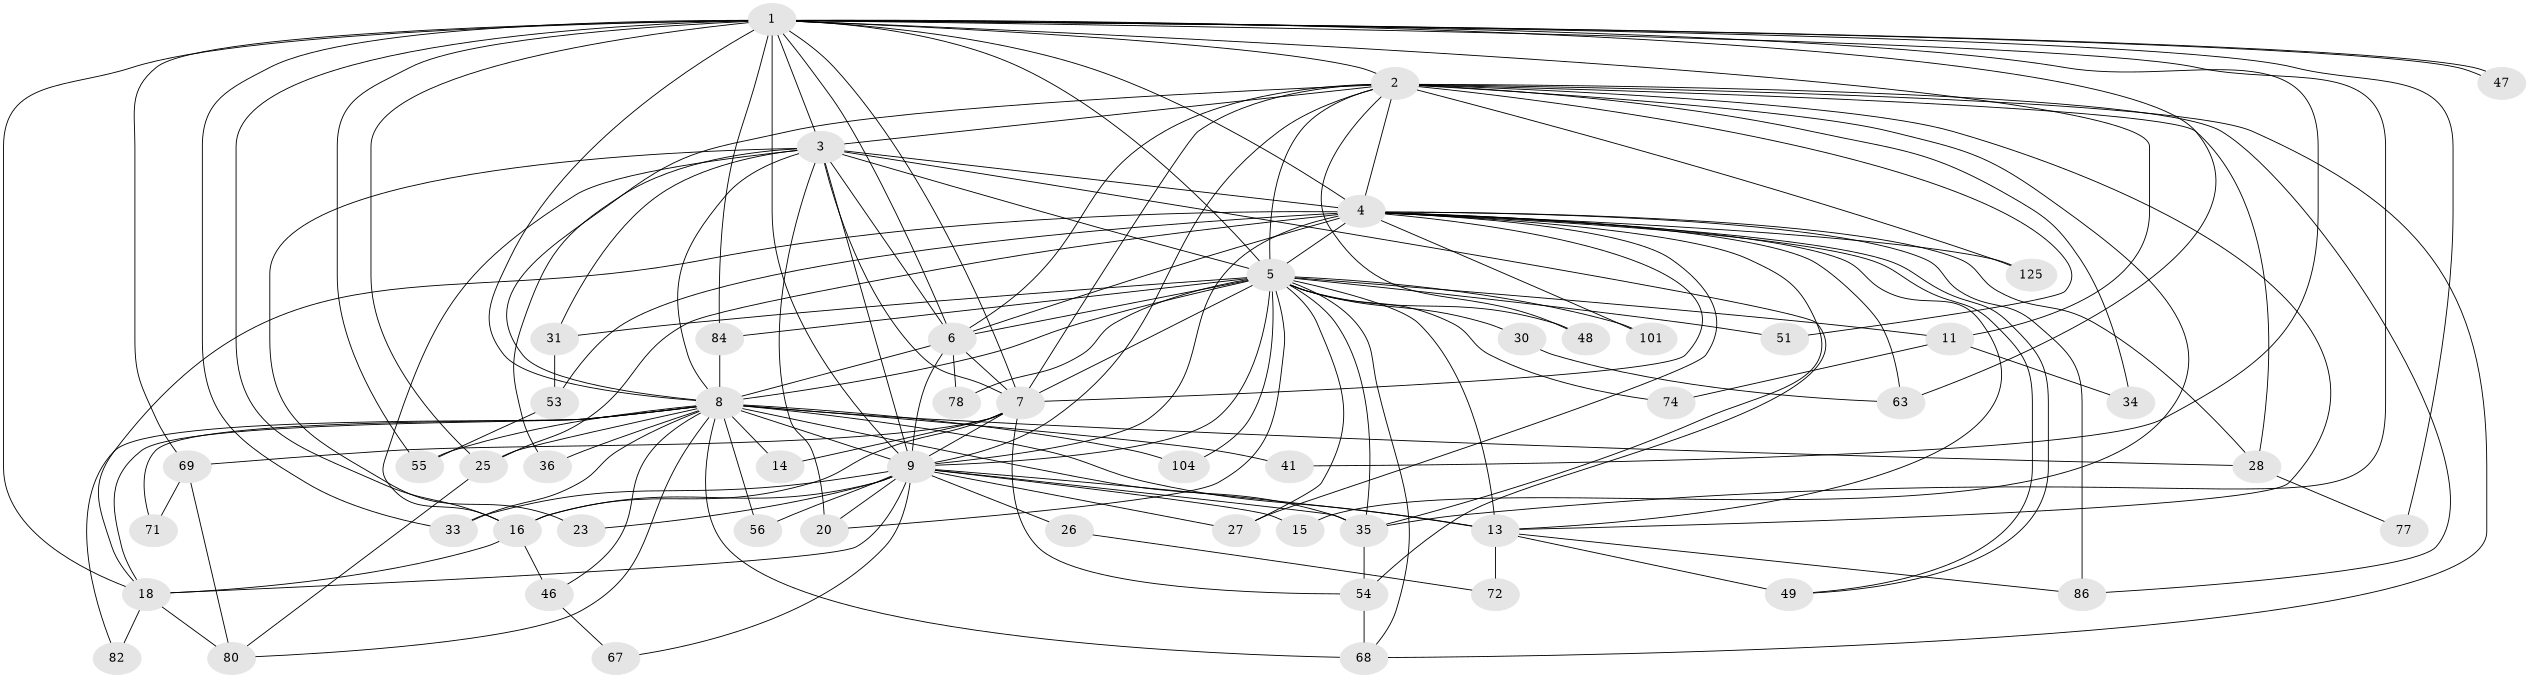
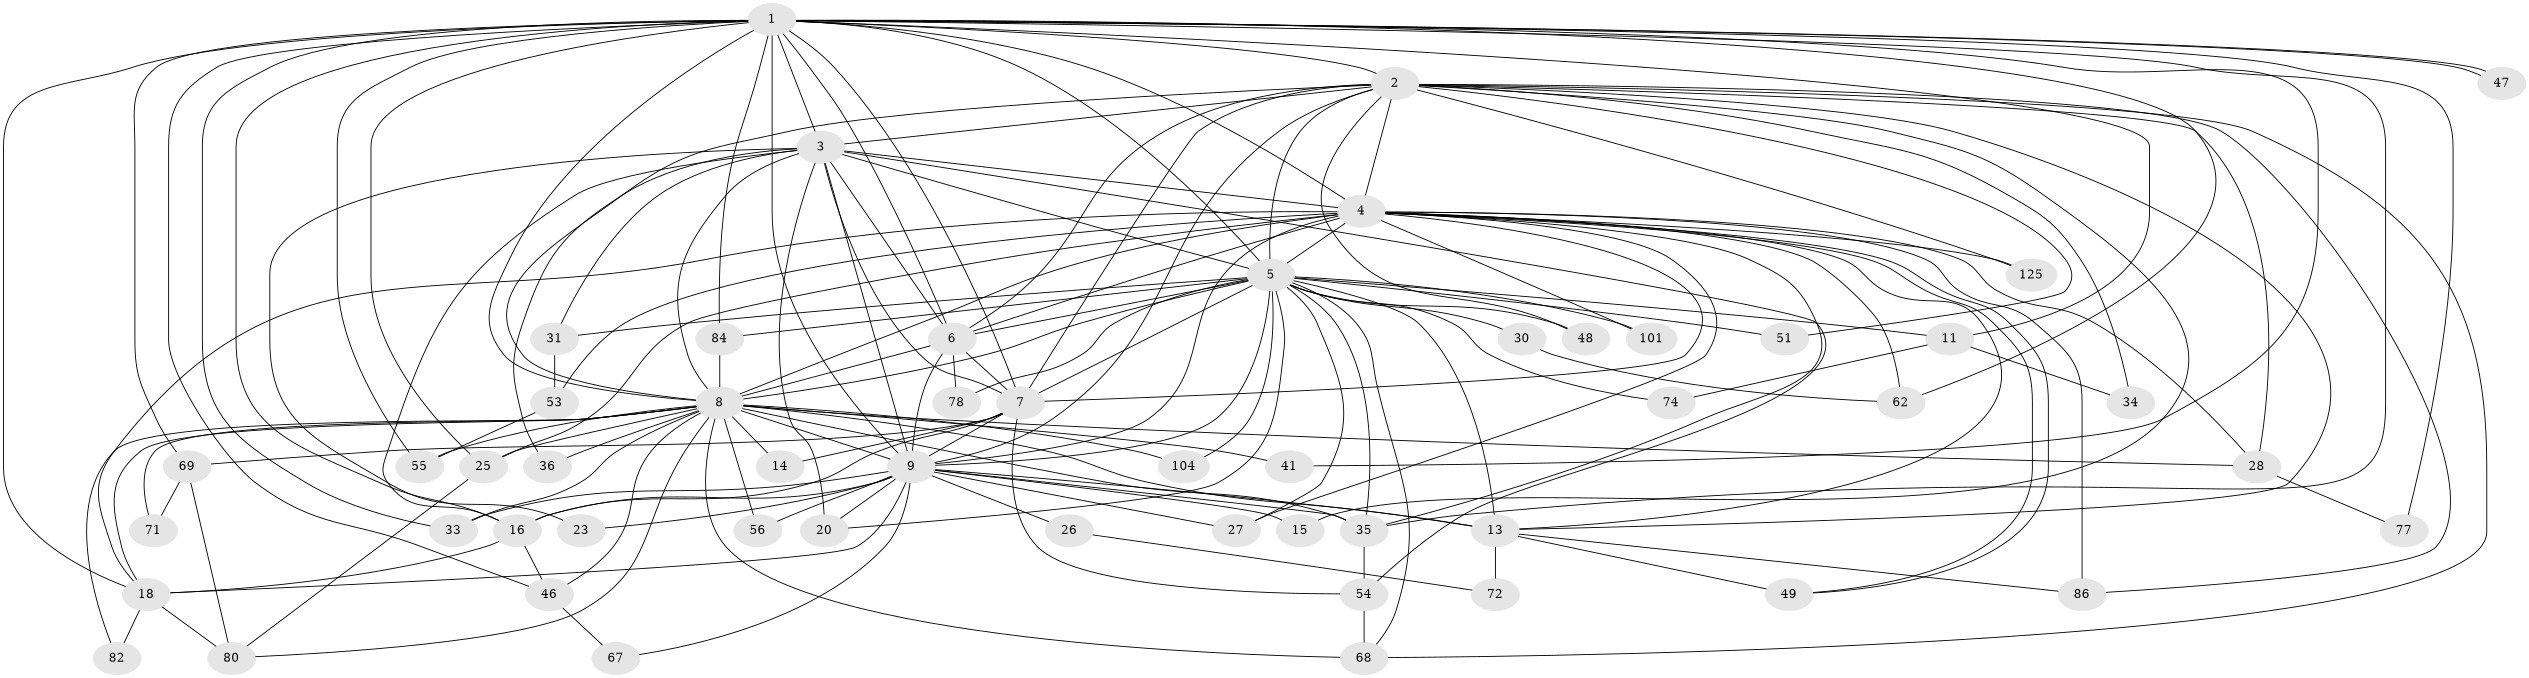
edge "1" -- "46": added
edge "4" -- "8": added
node "63": label "63" -> "62"
